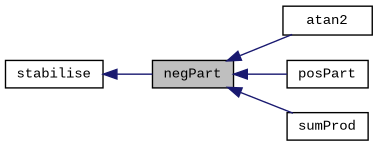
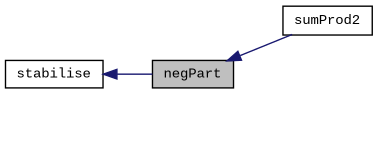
node "atan2": label "atan2" -> "sumProd2"
node "posPart": removed
node "sumProd": removed
